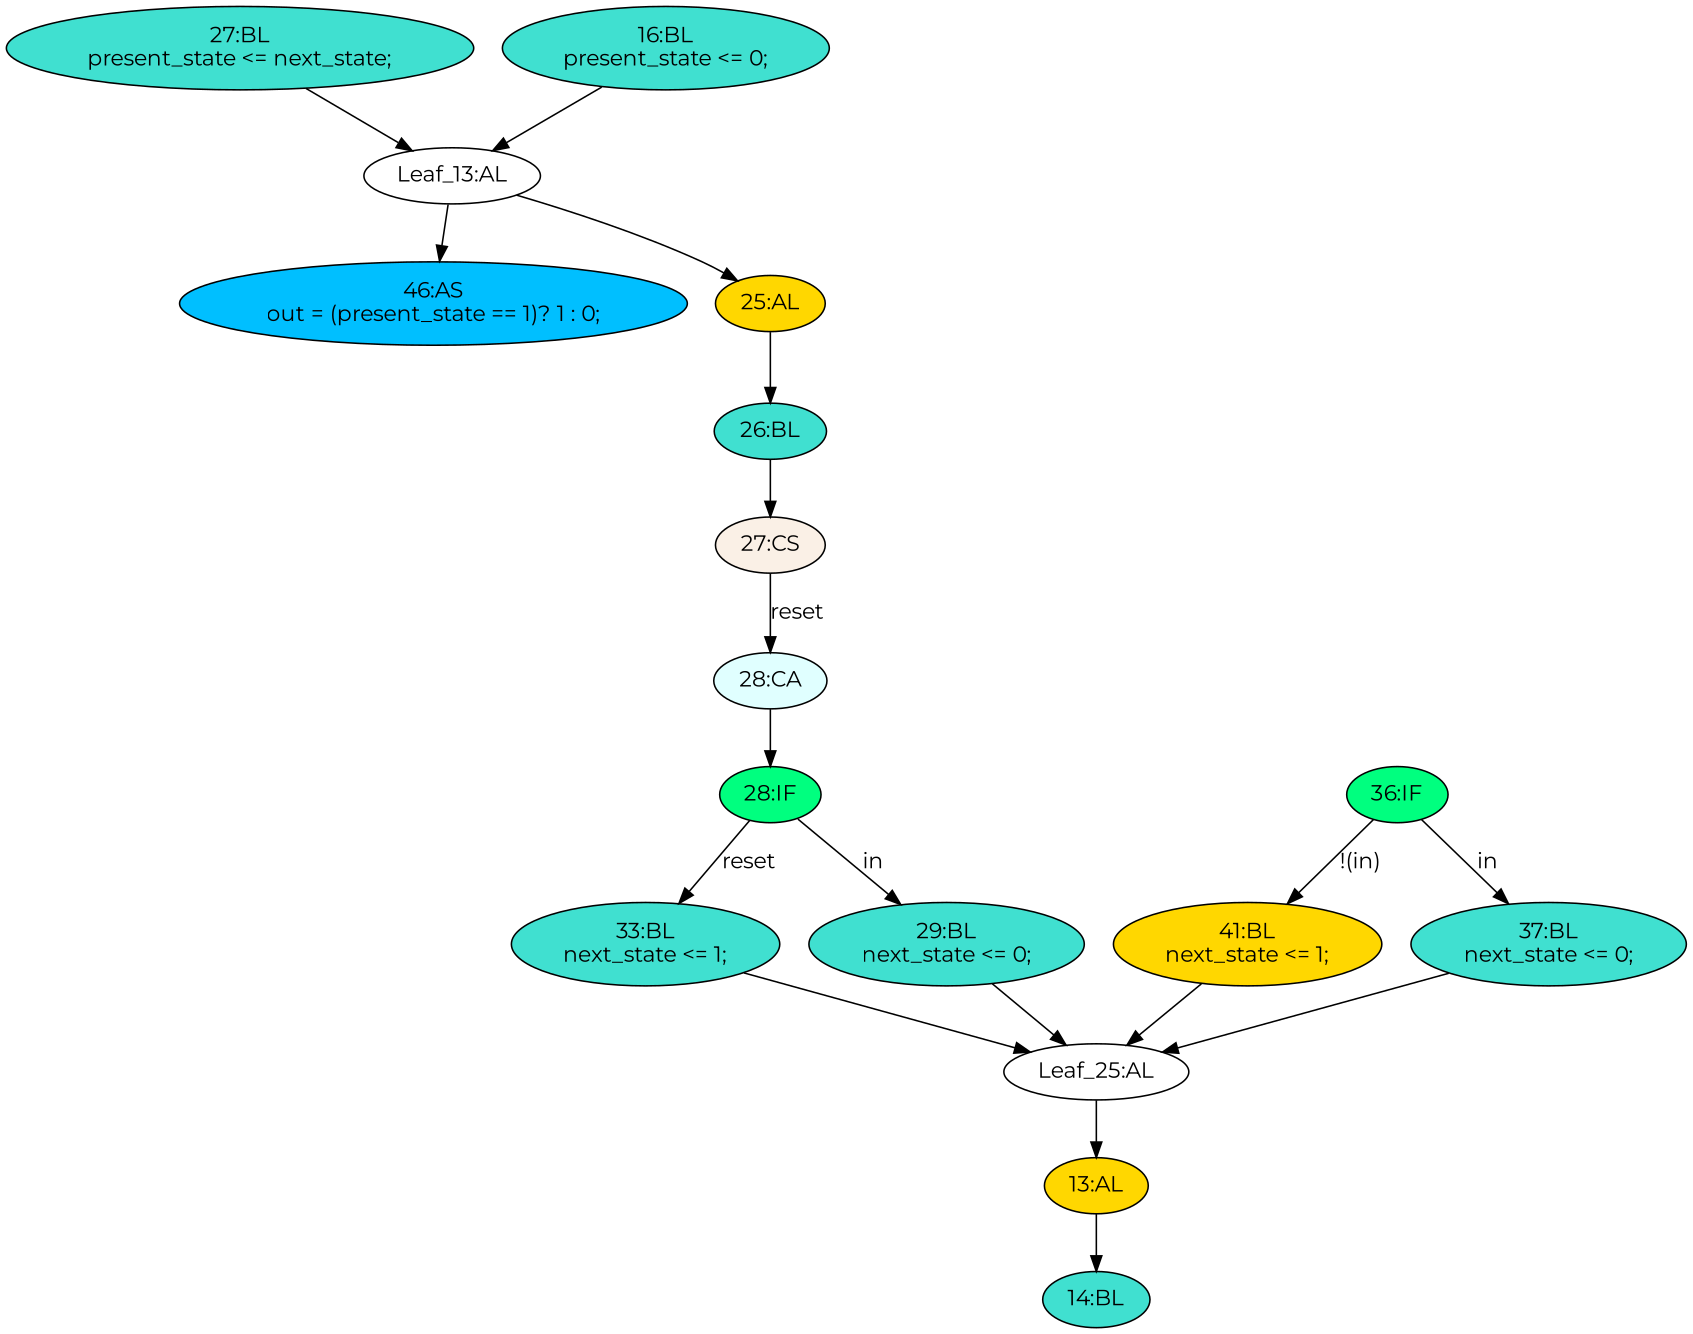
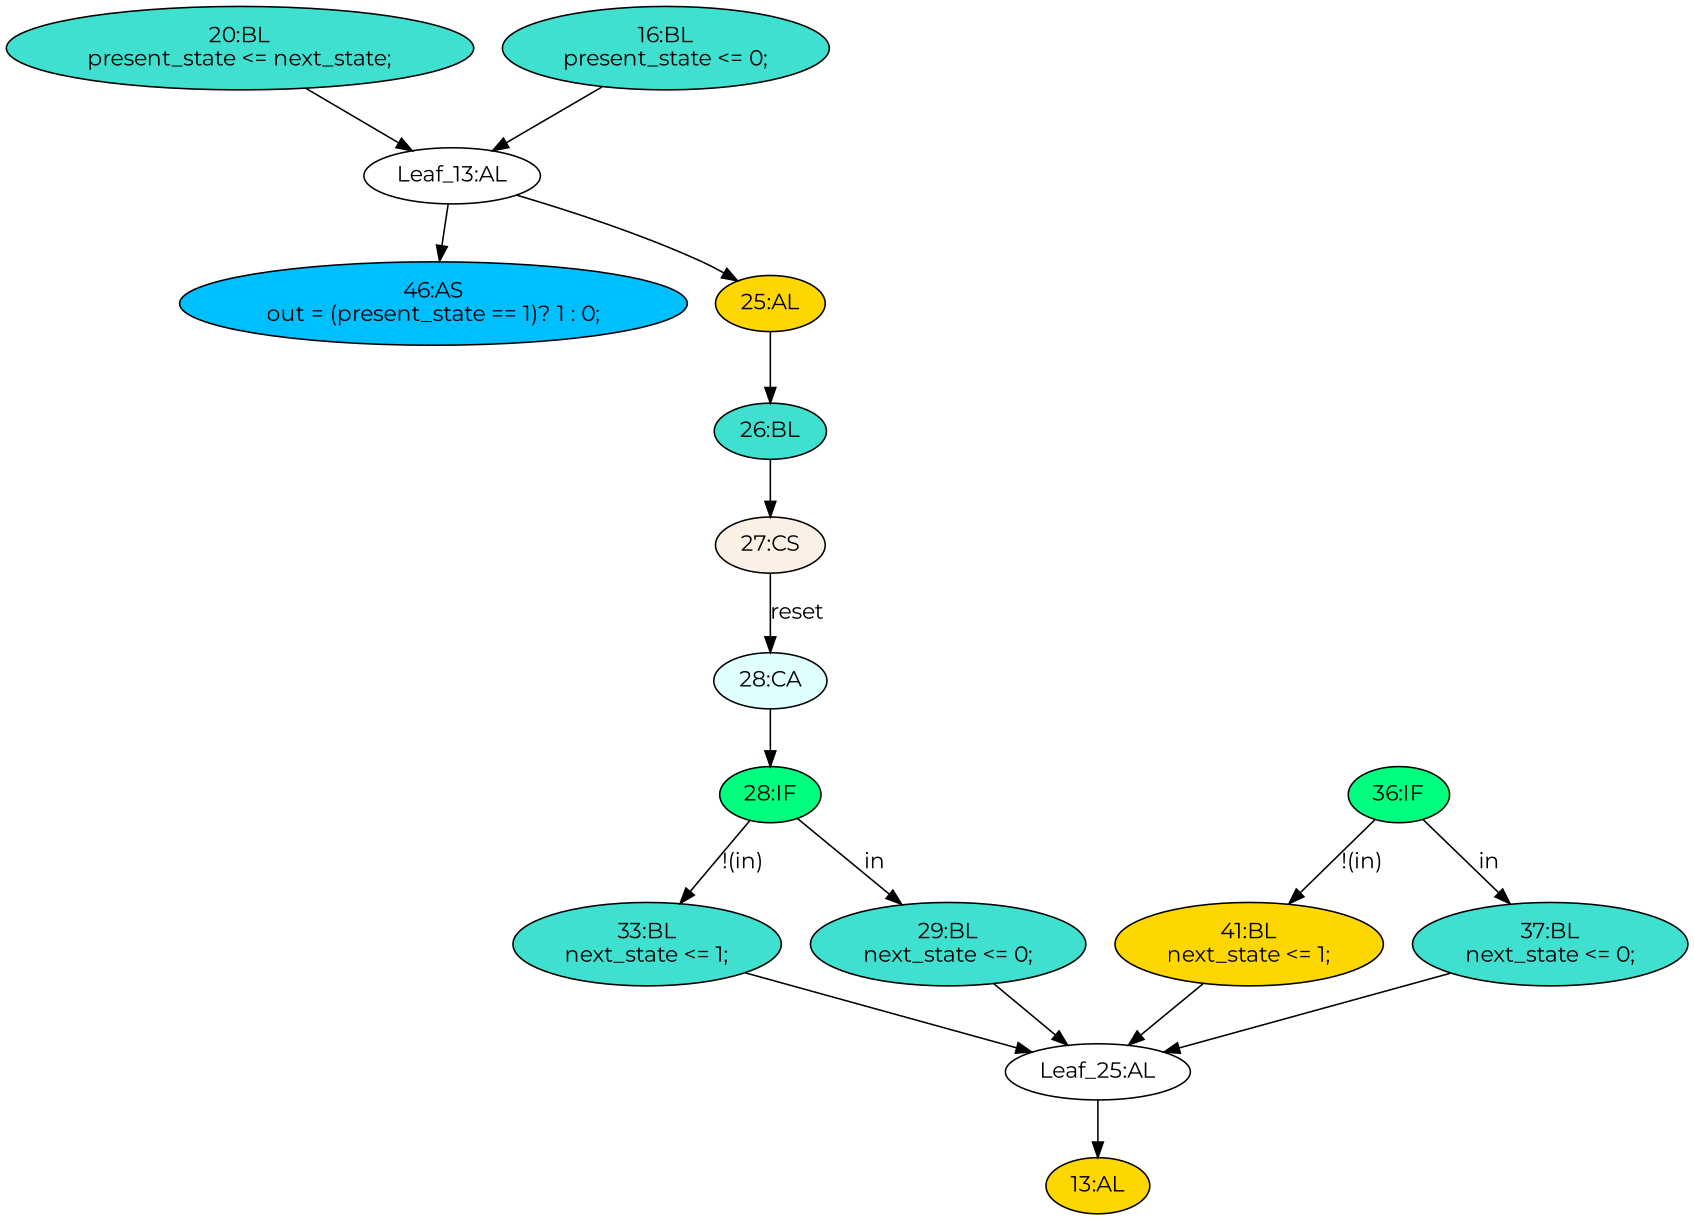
node "27:BL present_state <= next_state;": label "27:BL present_state <= next_state;" -> "20:BL present_state <= next_state;"
edge "28:IF" -> "33:BL next_state <= 1;": label "reset" -> "!(in)"
node "14:BL": removed
